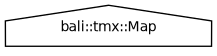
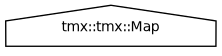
node "bali::tmx::Map": label "bali::tmx::Map" -> "tmx::tmx::Map"
